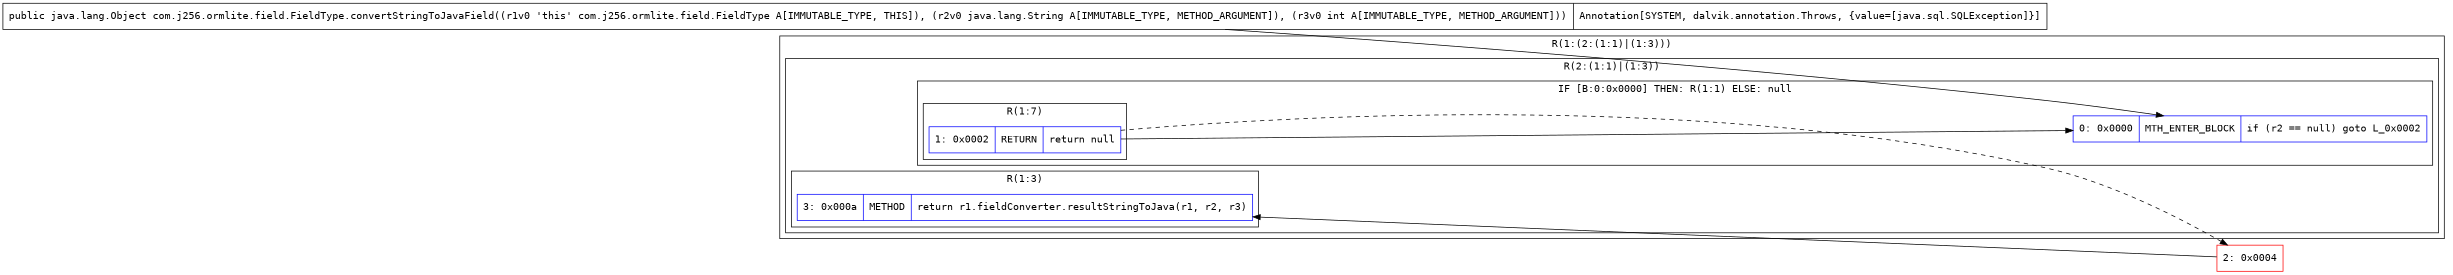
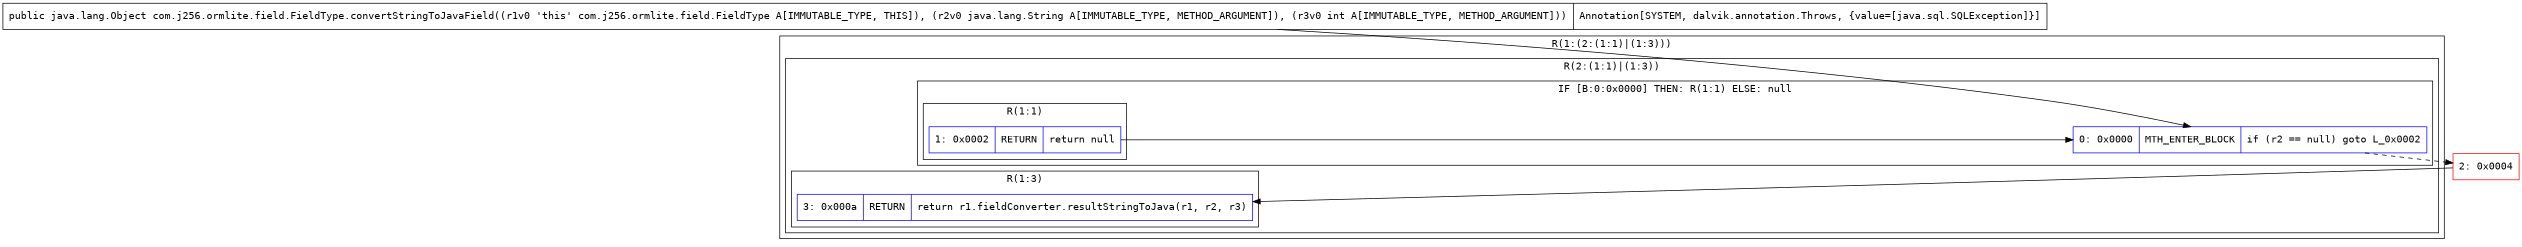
cluster "R(1:7)": label "R(1:7)" -> "R(1:1)"
edge "1: 0x0002" -> "2: 0x0004": now "0: 0x0000" -> "2: 0x0004"
node "3: 0x000a": text "METHOD" -> "RETURN"
